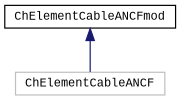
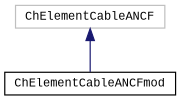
edge "ChElementCableANCF" -> "ChElementCableANCFmod": reversed
